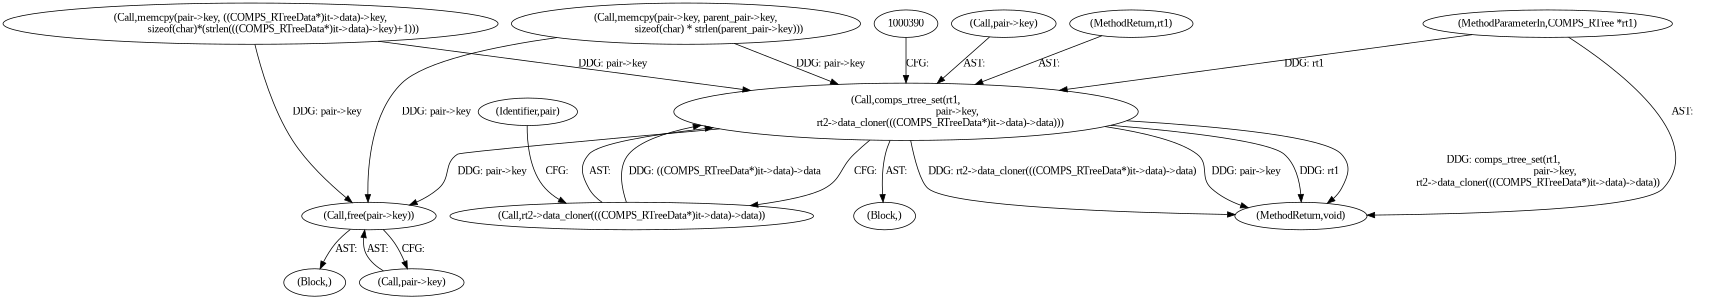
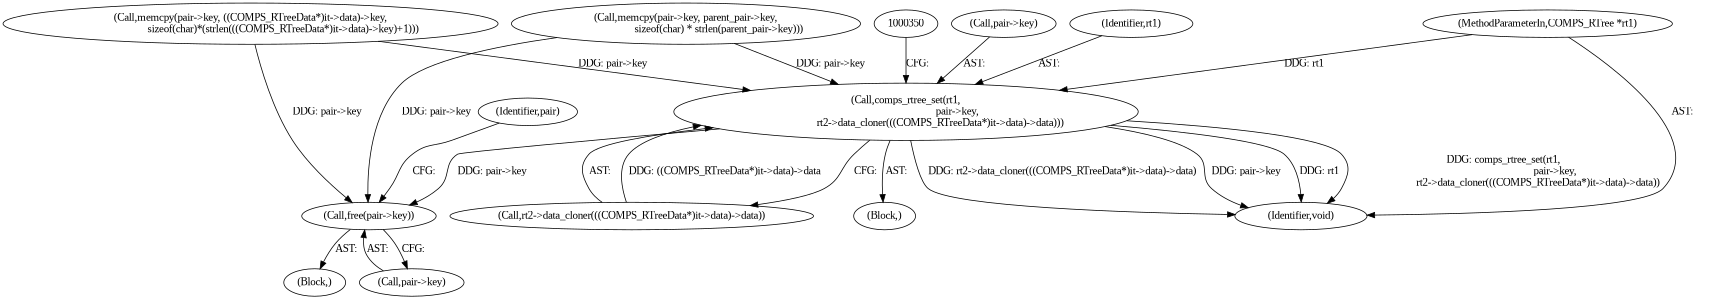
node "1000390": label "1000390" -> "1000350"
node "(MethodReturn,rt1)": label "(MethodReturn,rt1)" -> "(Identifier,rt1)"
edge "(Identifier,pair)" -> "(Call,rt2->data_cloner(((COMPS_RTreeData*)it->data)->data))": now "(Identifier,pair)" -> "(Call,free(pair->key))"
node "(MethodReturn,void)": label "(MethodReturn,void)" -> "(Identifier,void)"
